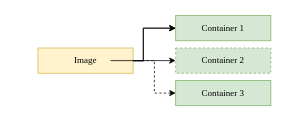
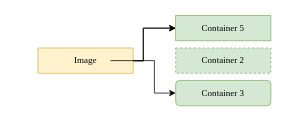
node "Container 1": label "Container 1" -> "Container 5"
edge "Image" -> "Container 2": removed
edge "Image" -> "Container 3": style dashed -> solid
node "Container 3": shape rectangle -> rounded rectangle
